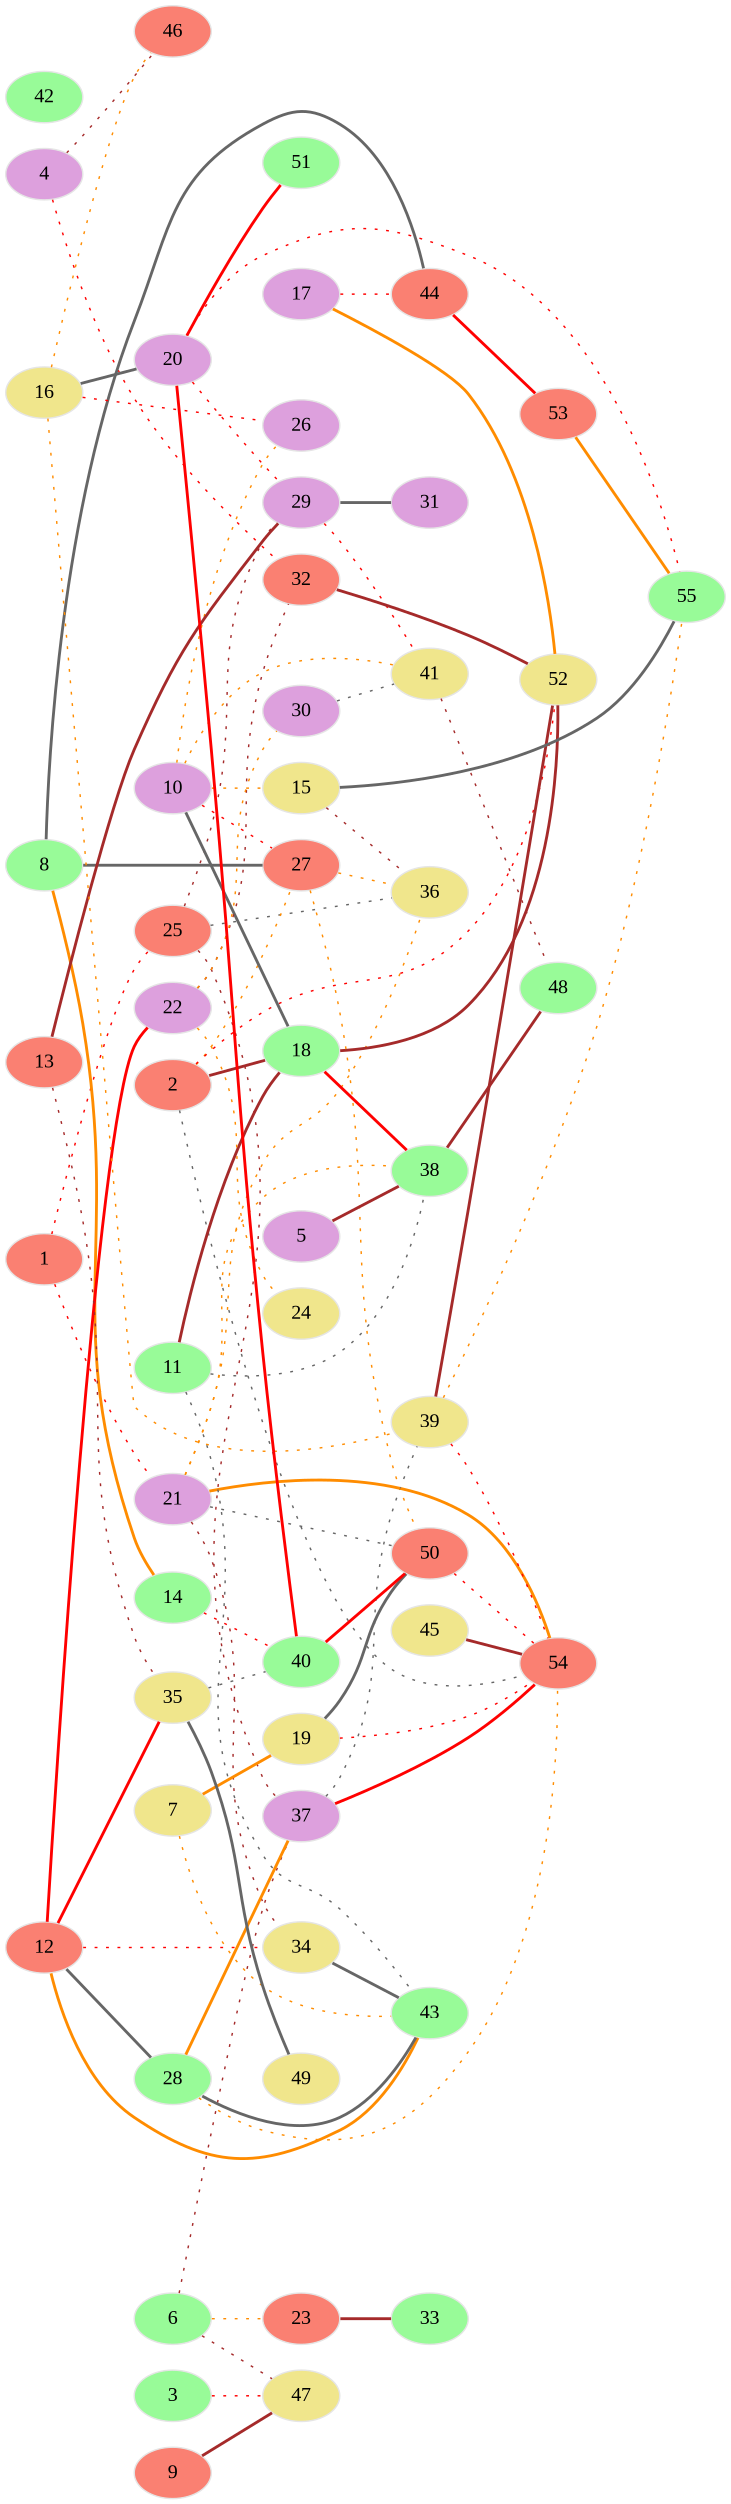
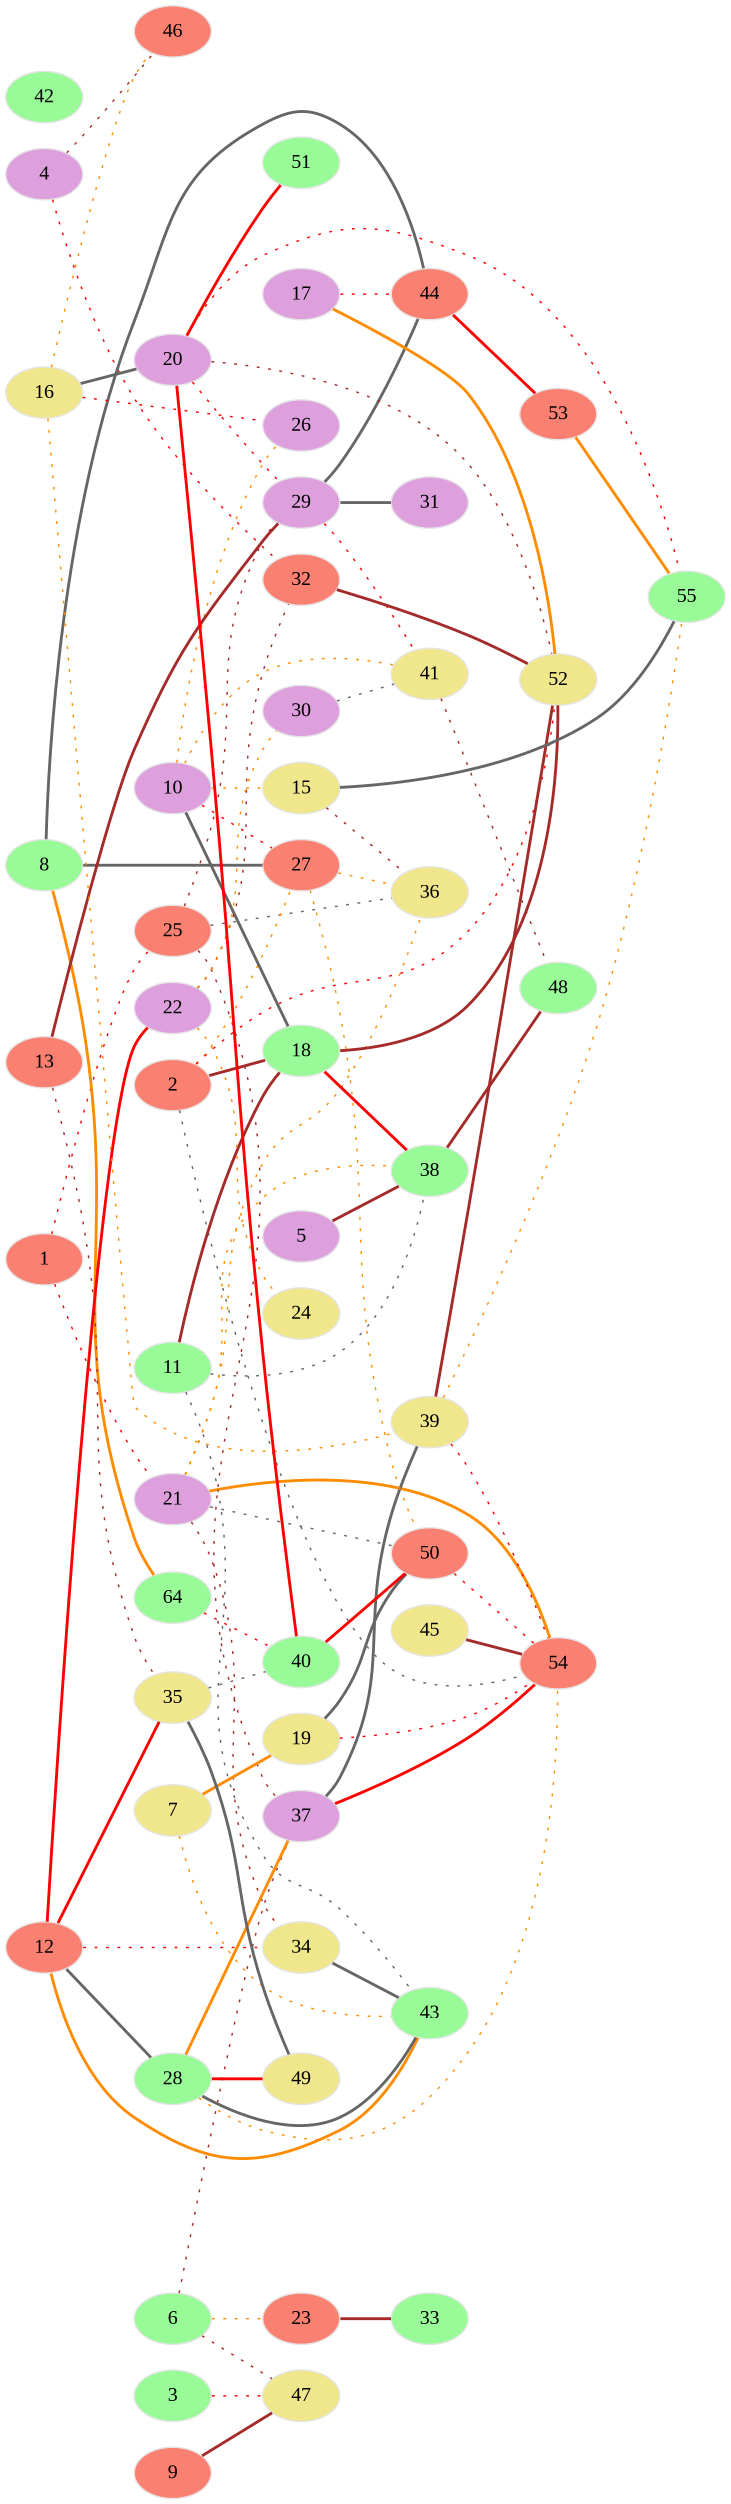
edge "44" -- "29": added
edge "20" -- "52": added
node "14": label "14" -> "64"
edge "39" -- "37": style dotted -> bold
edge "28" -- "49": added
